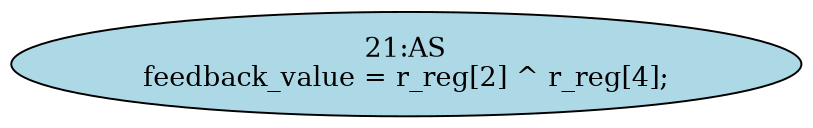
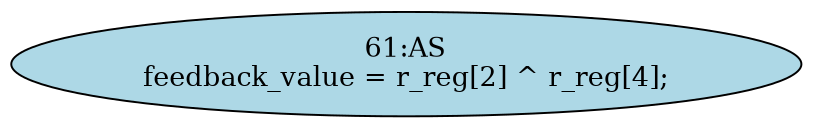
node "21:AS feedback_value = r_reg[2] ^ r_reg[4];": label "21:AS feedback_value = r_reg[2] ^ r_reg[4];" -> "61:AS feedback_value = r_reg[2] ^ r_reg[4];"
